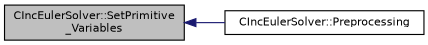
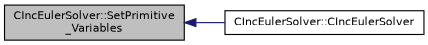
node "CIncEulerSolver::Preprocessing": label "CIncEulerSolver::Preprocessing" -> "CIncEulerSolver::CIncEulerSolver"
